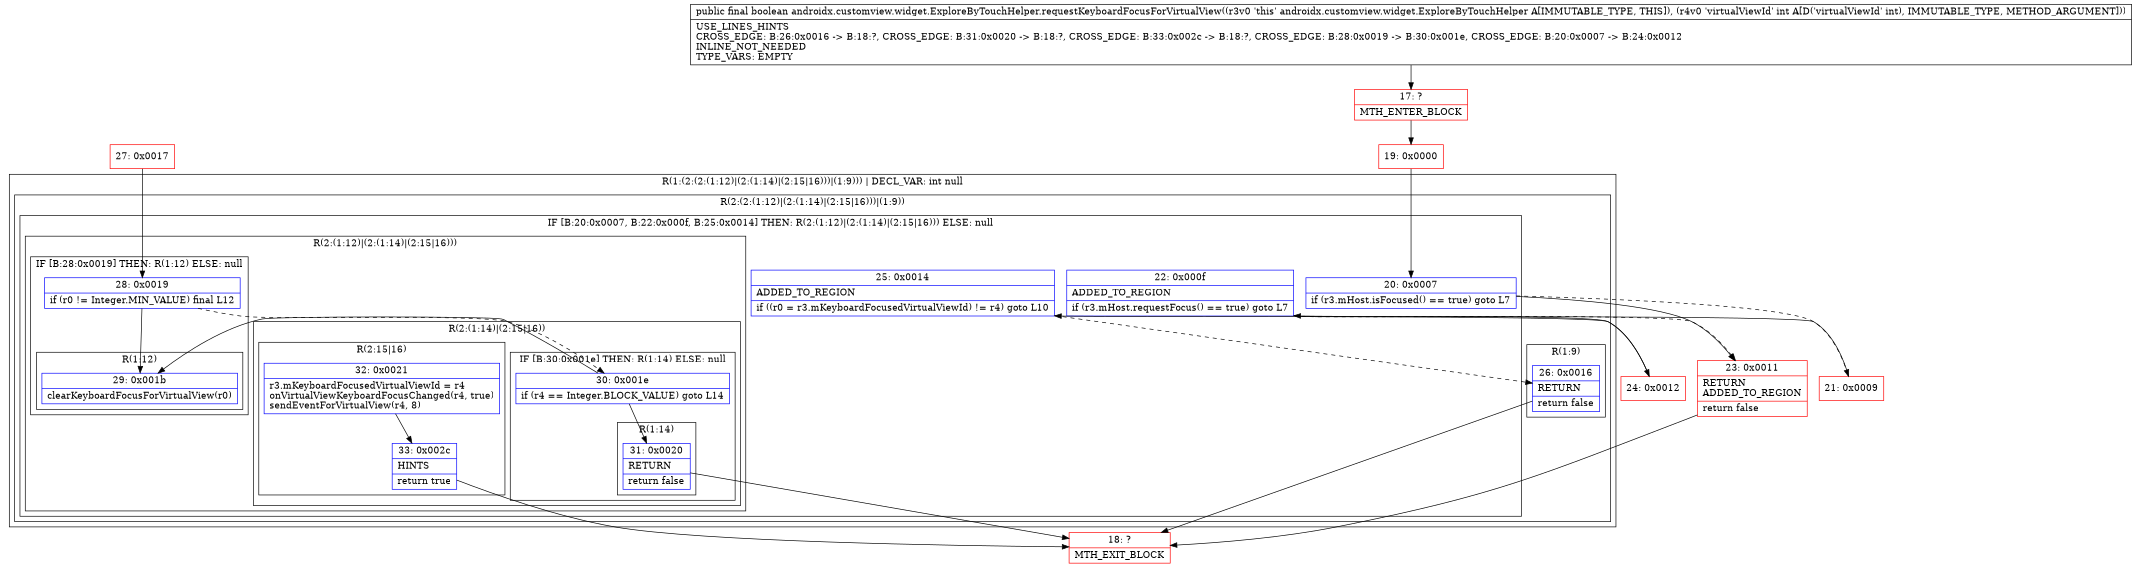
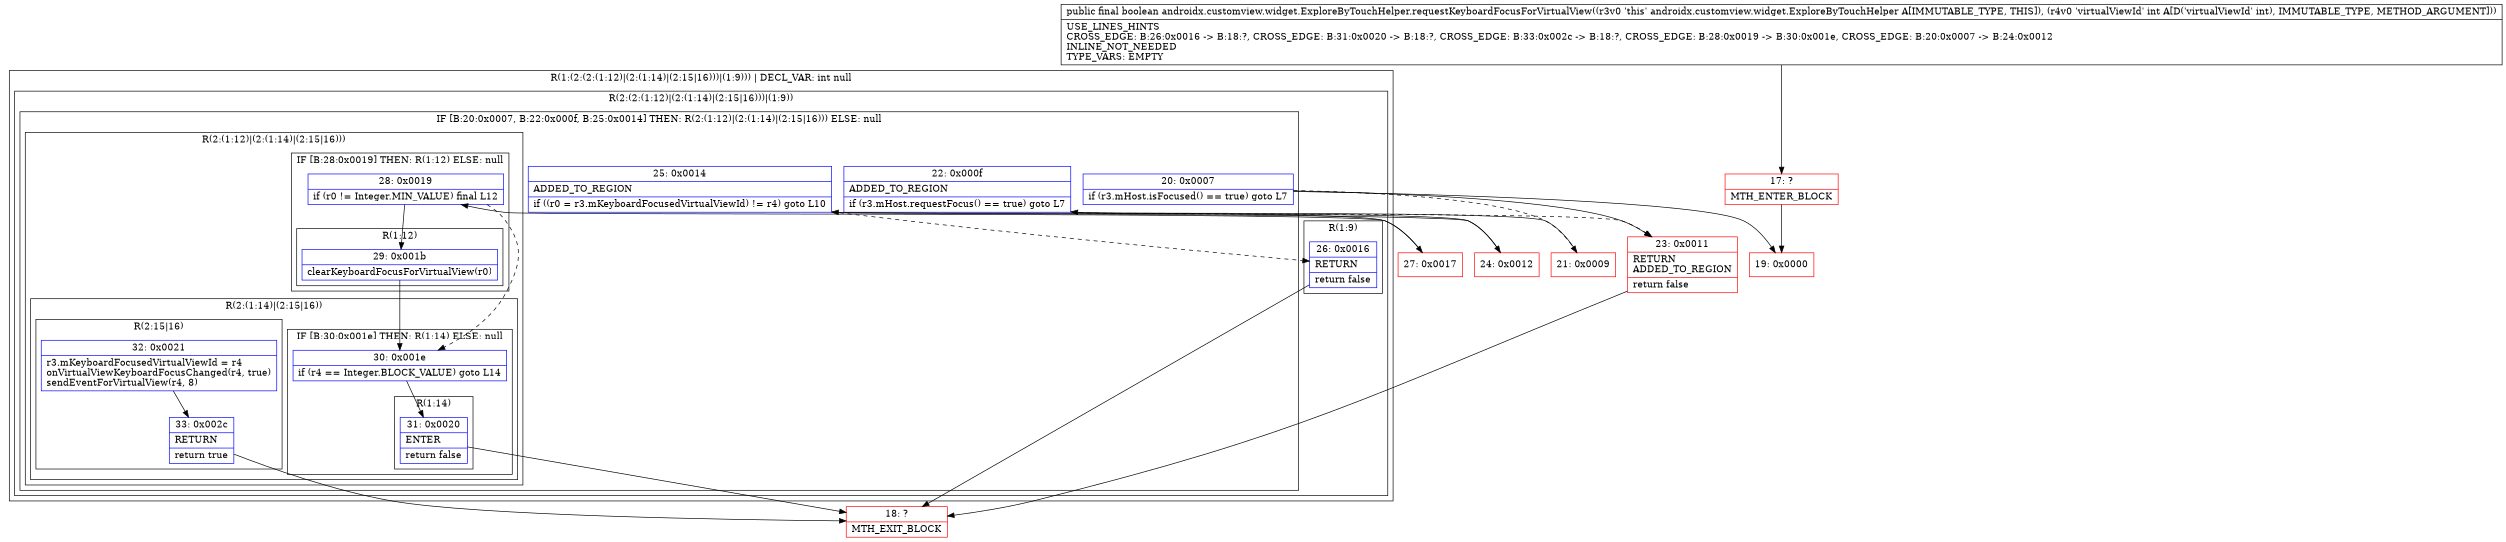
edge "25: 0x0014" -> "27: 0x0017": added
edge "19: 0x0000" -> "20: 0x0007": reversed
edge "30: 0x001e" -> "29: 0x001b": reversed
node "33: 0x002c": text "HINTS" -> "RETURN"
node "31: 0x0020": text "RETURN" -> "ENTER"
